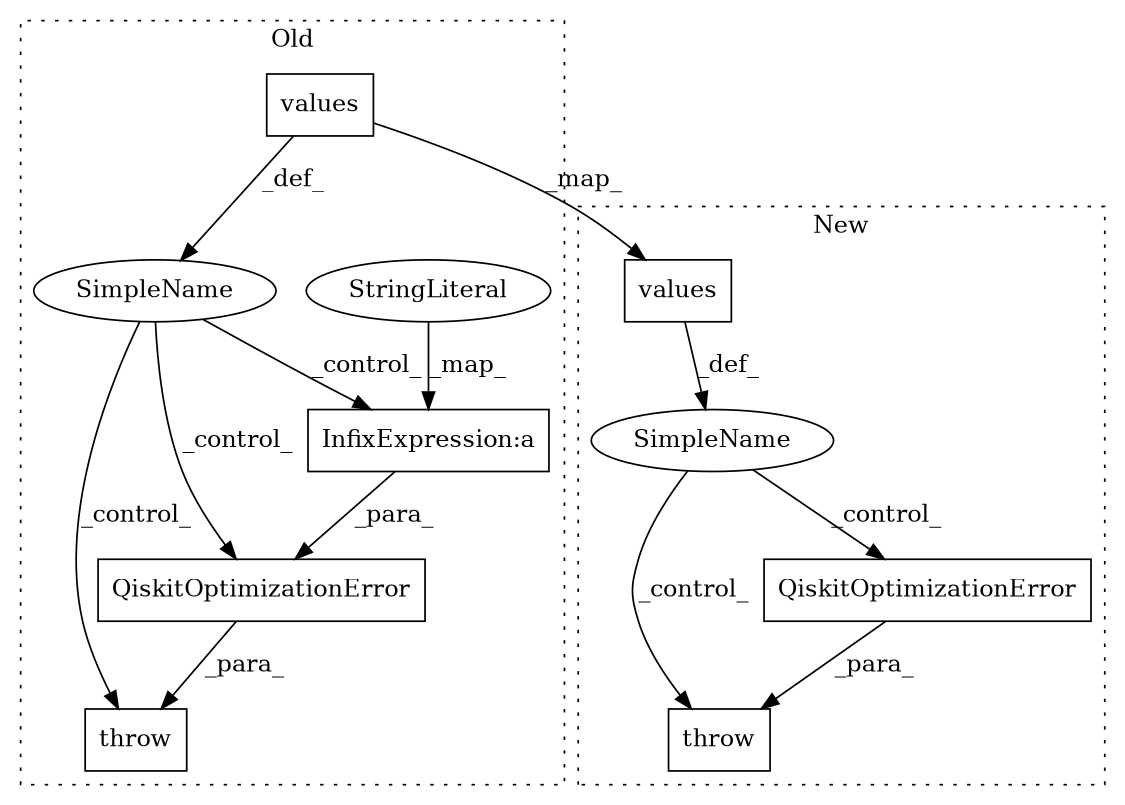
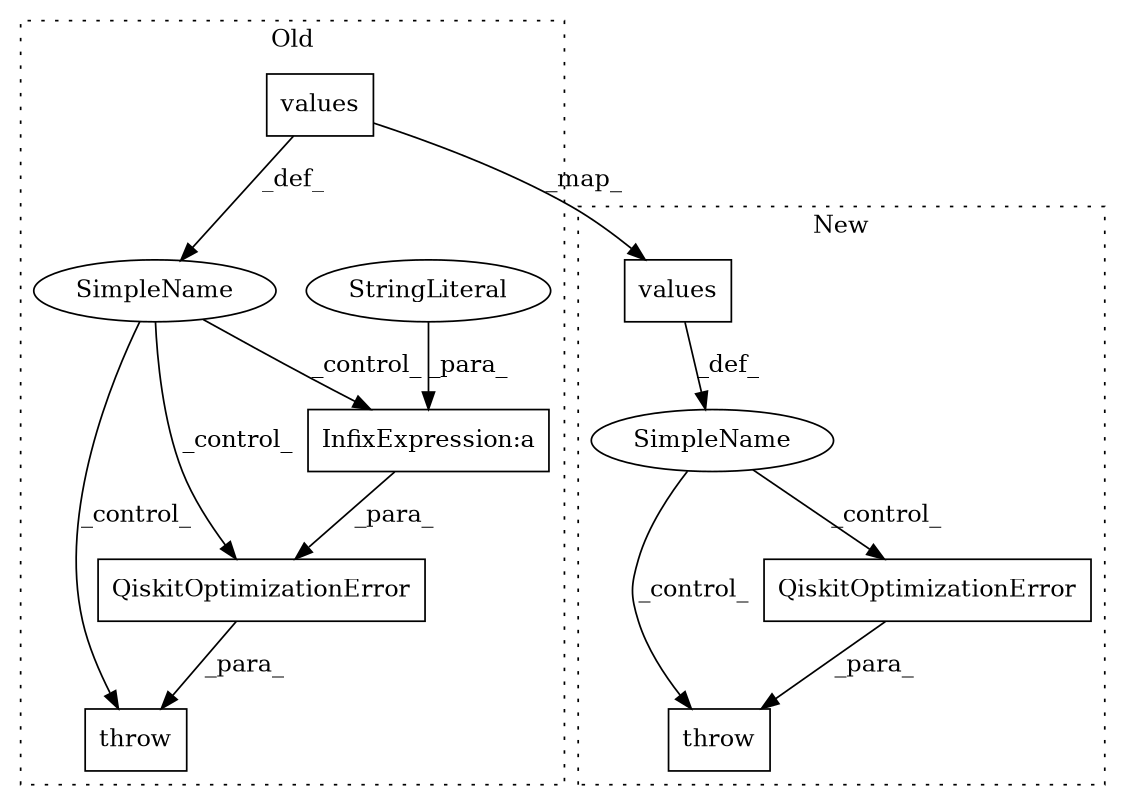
edge "StringLiteral" -> "InfixExpression:a": label "_map_" -> "_para_"
